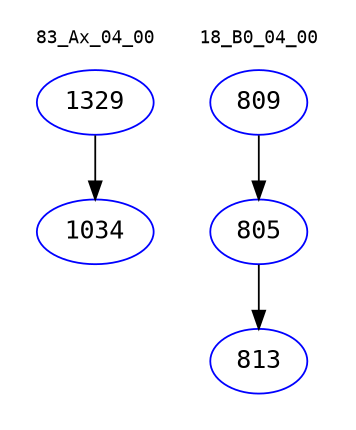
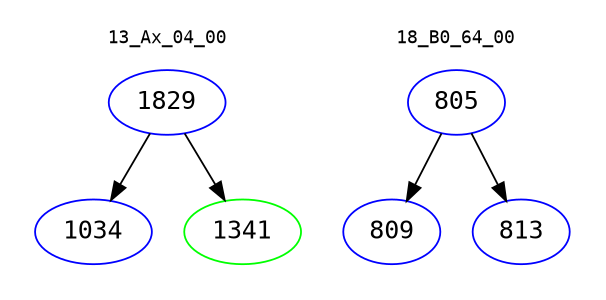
cluster "83_Ax_04_00": label "83_Ax_04_00" -> "13_Ax_04_00"
cluster "18_B0_04_00": label "18_B0_04_00" -> "18_B0_64_00"
node "1329": label "1329" -> "1829"
edge "809" -> "805": reversed
node "1341": added
